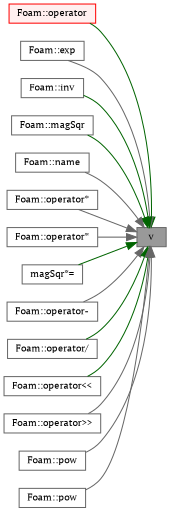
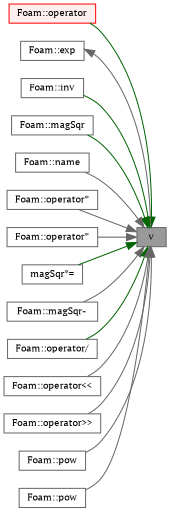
edge "Foam::exp" -> "v": reversed
node "Foam::operator-": label "Foam::operator-" -> "Foam::magSqr-"
edge "Foam::operator<<" -> "v": color darkgreen -> gray40
